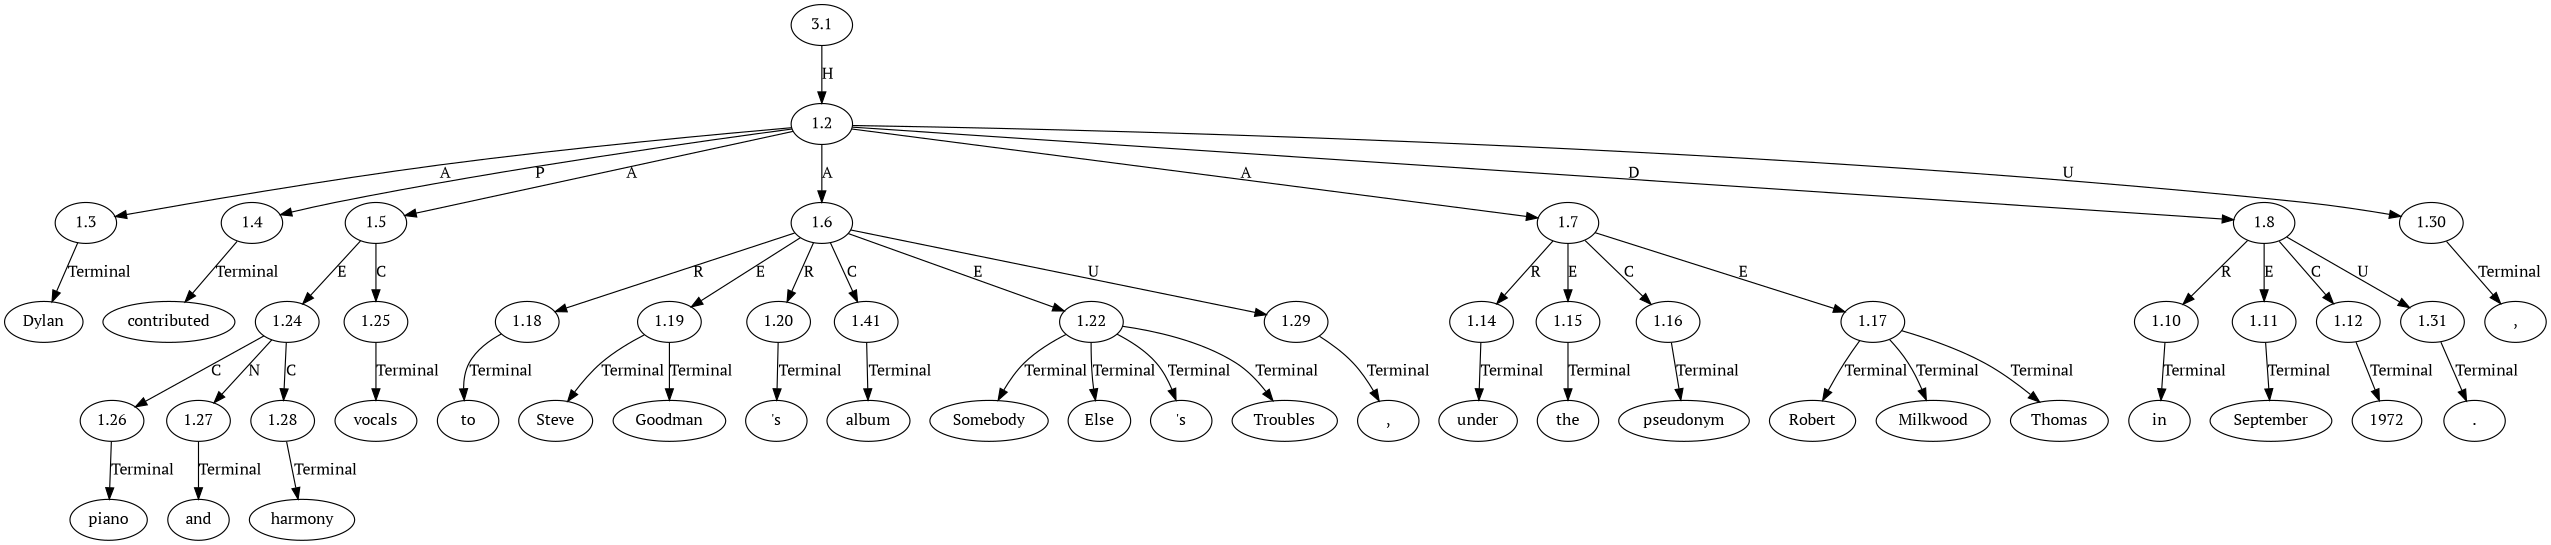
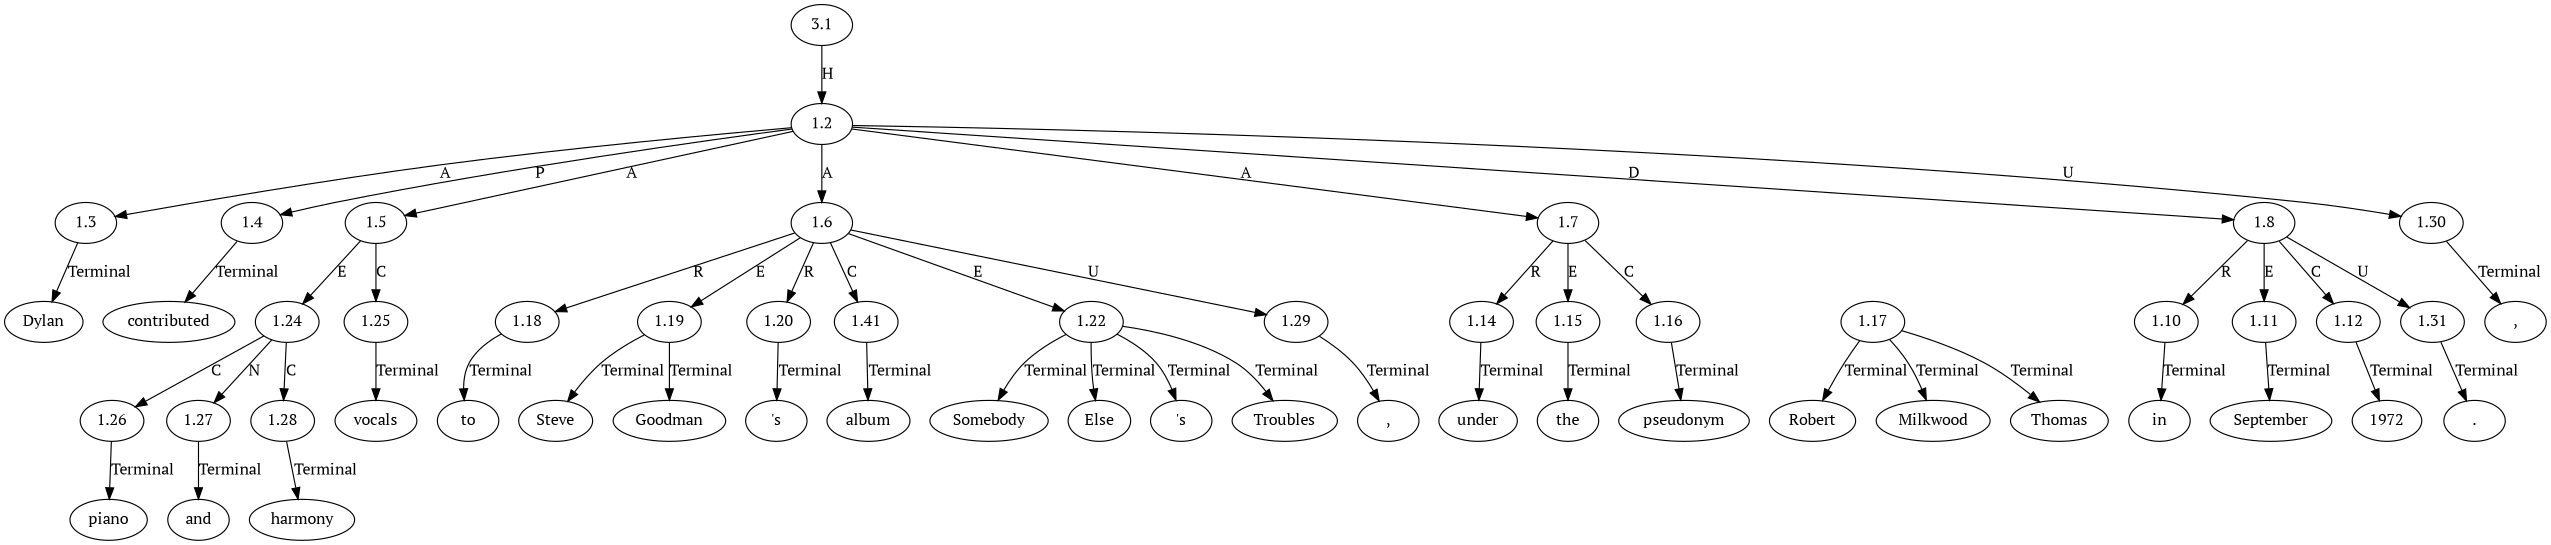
edge "1.7" -> "1.17": removed, label "E"
